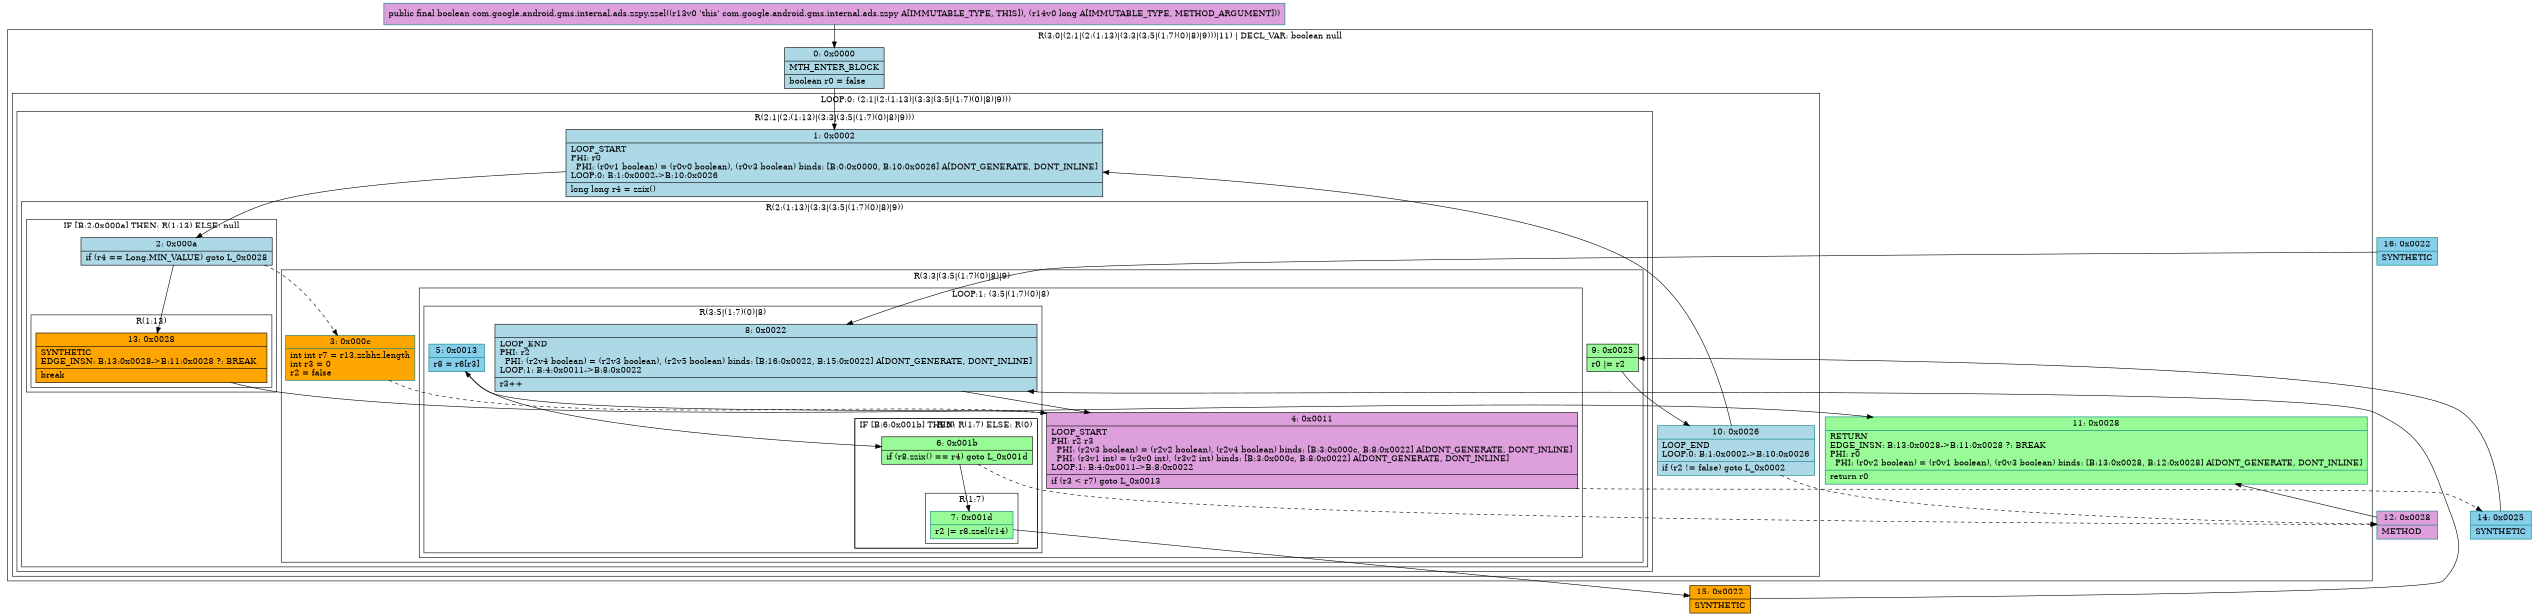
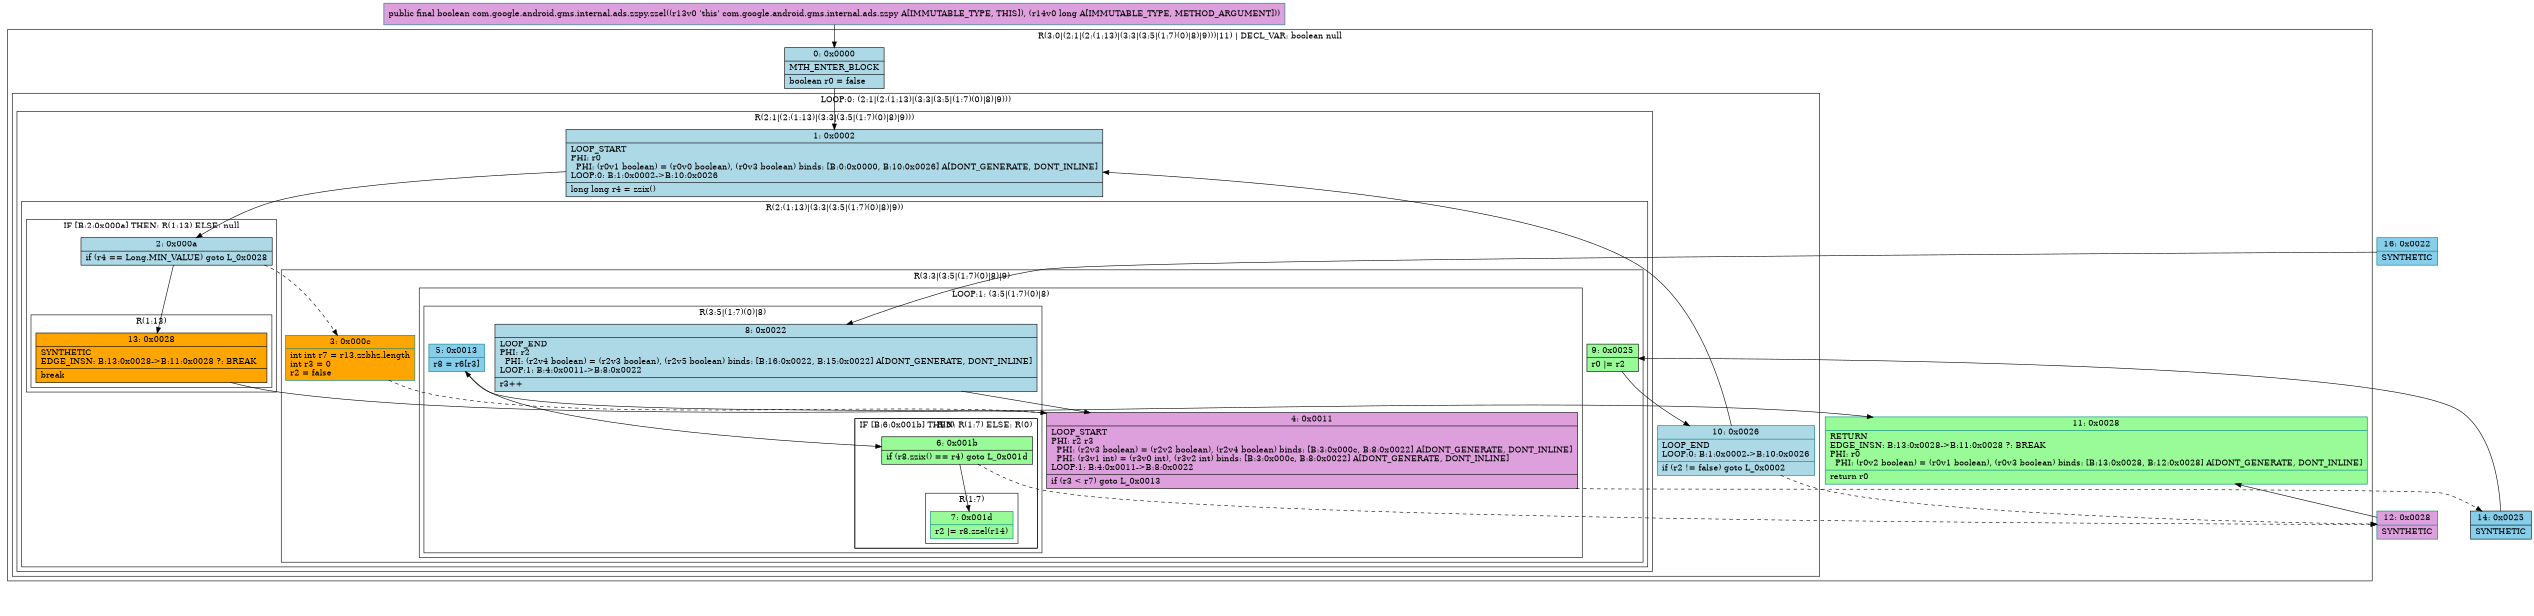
node "14: 0x0025": color teal -> black
node "12: 0x0028": text "METHOD" -> "SYNTHETIC"
node "15: 0x0022": removed
